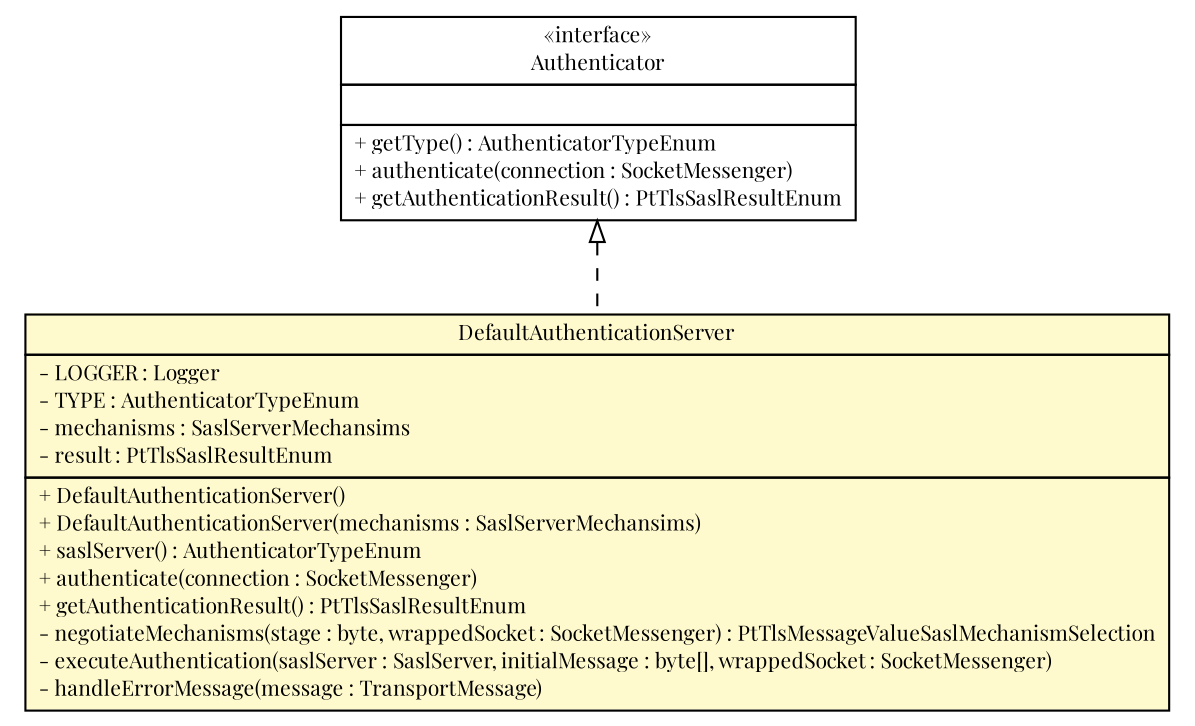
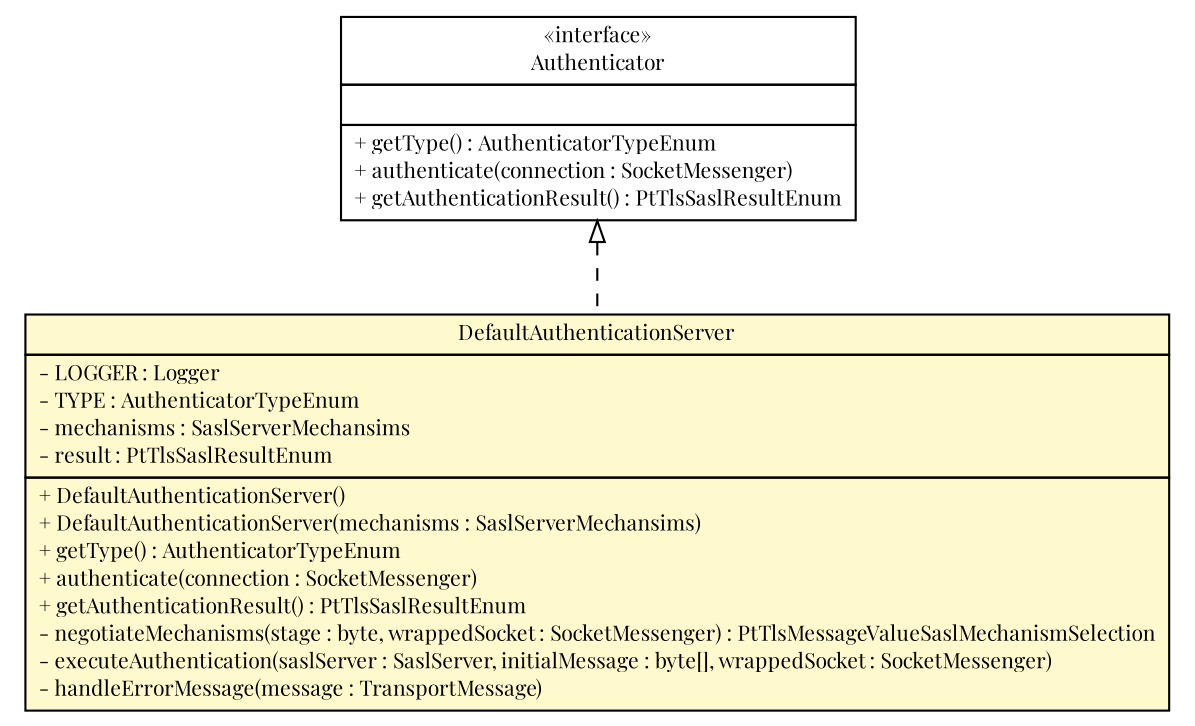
node "DefaultAuthenticationServer": text "+ saslServer() : AuthenticatorTypeEnum" -> "+ getType() : AuthenticatorTypeEnum"
